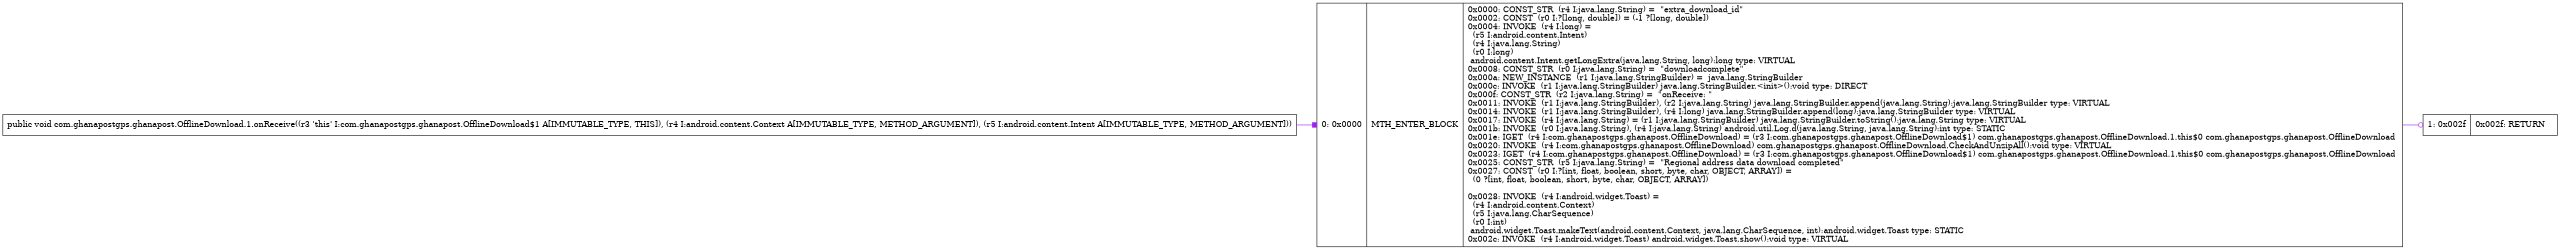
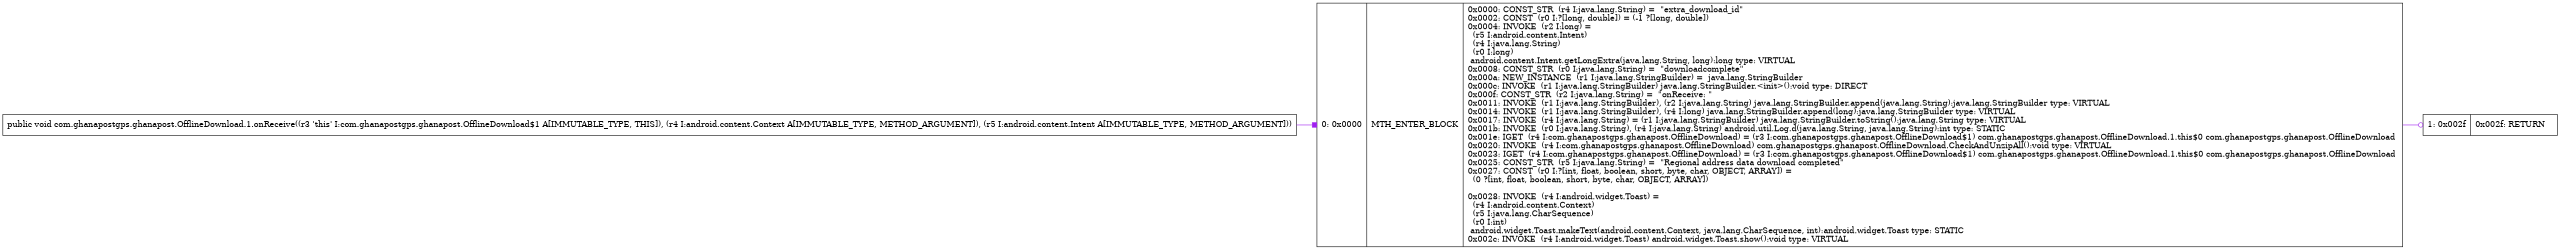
node "0: 0x0000": text "0x0004: INVOKE  (r4 I:long) =" -> "0x0004: INVOKE  (r2 I:long) ="
